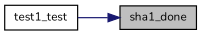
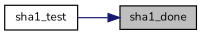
node "test1_test": label "test1_test" -> "sha1_test"
